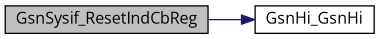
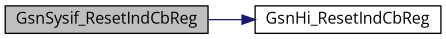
node "GsnHi_GsnHi": label "GsnHi_GsnHi" -> "GsnHi_ResetIndCbReg"
